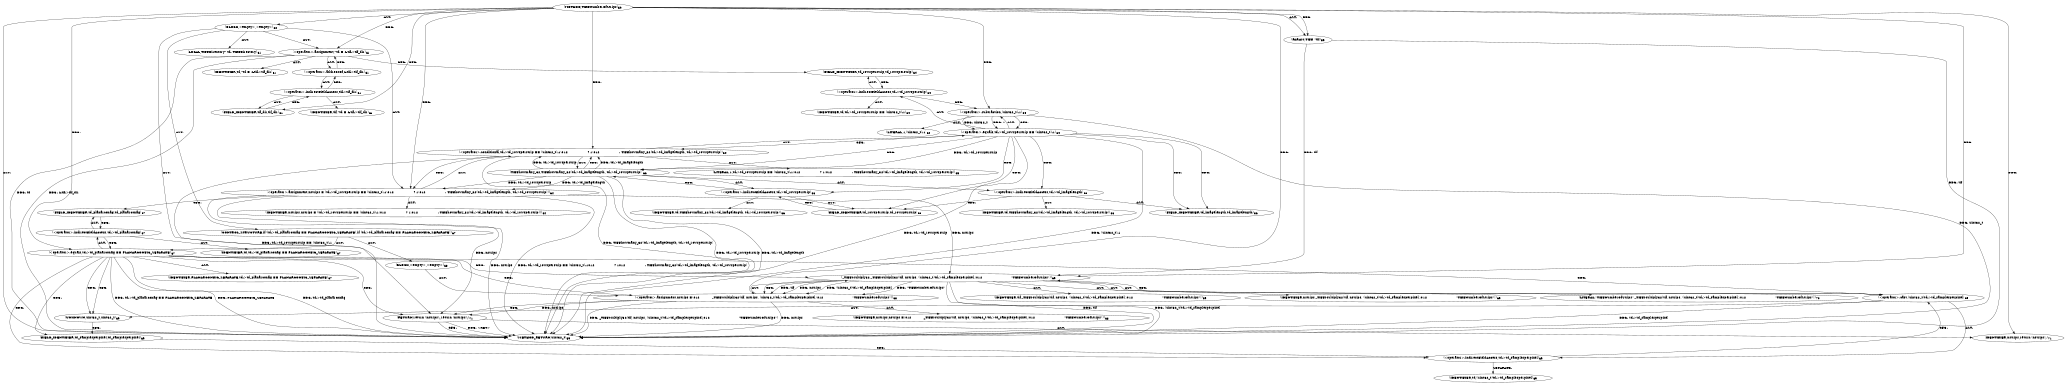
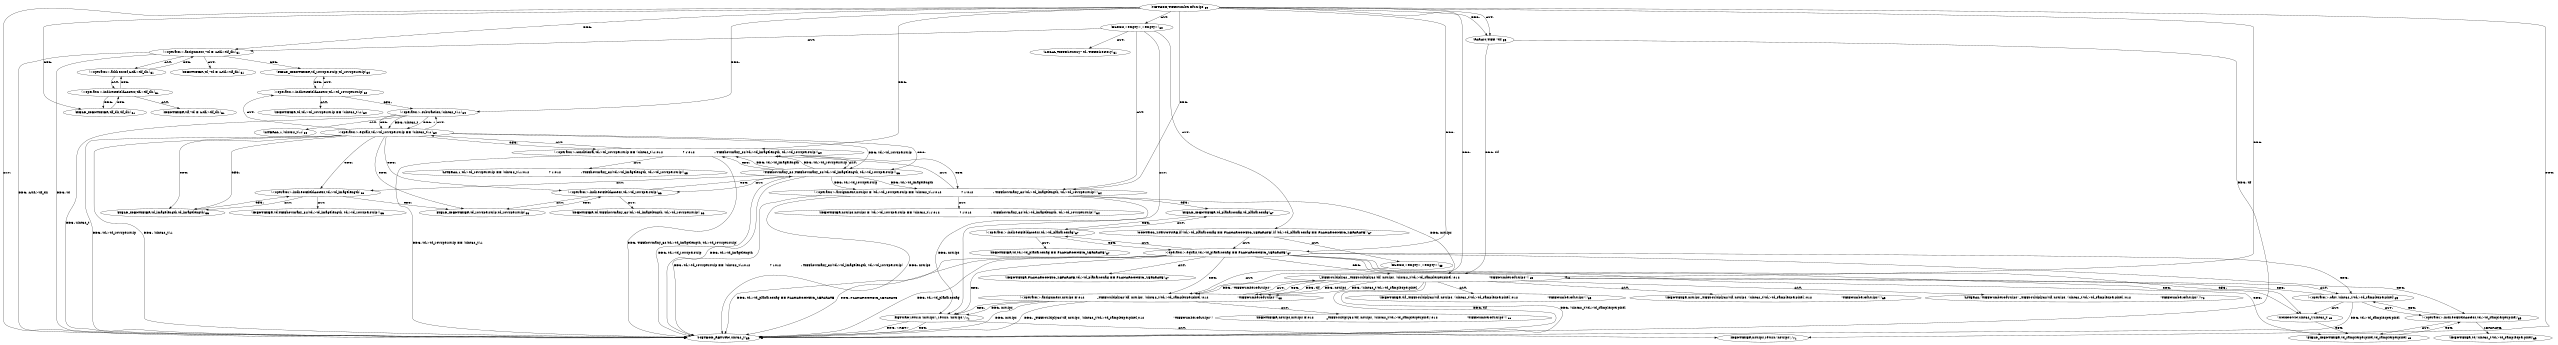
edge "(<operator>.indirectFieldAccess,tif->tif_dir)" -> "(FIELD_IDENTIFIER,tif_dir,tif_dir)": label "AST: " -> "DDG: "
edge "(FIELD_IDENTIFIER,td_imagelength,td_imagelength)" -> "(<operator>.indirectFieldAccess,td->td_imagelength)": added, label "CFG:"
edge "(<operator>.indirectFieldAccess,td->td_samplesperpixel)" -> "(FIELD_IDENTIFIER,td_samplesperpixel,td_samplesperpixel)": added, label "AST:"
